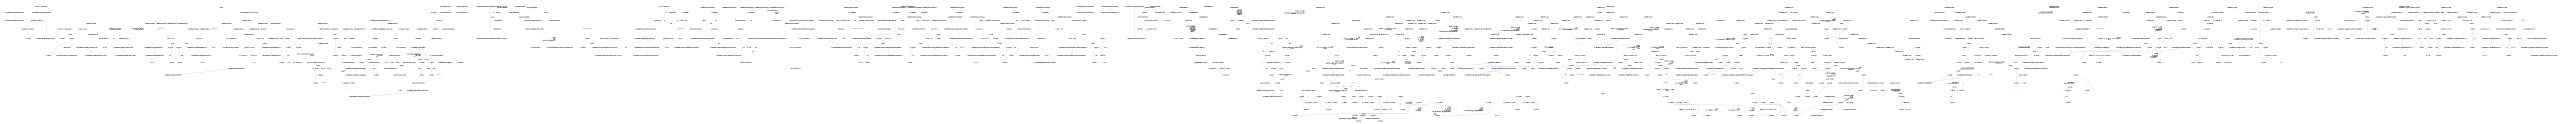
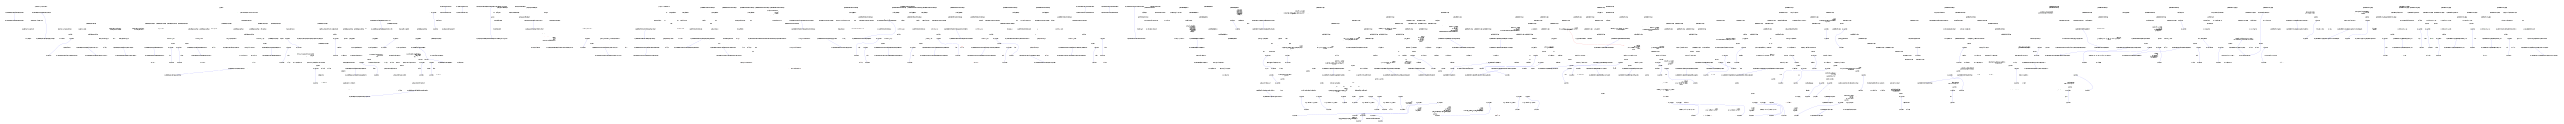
edge "Hangfire.Core.Tests.Server.WorkerFacts" -> "_fetchedJob.Verify(x => x.RemoveFromQueue(), Times.Never)": added, label "Hangfire.Core.Tests.Server.WorkerFacts"
